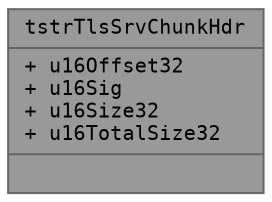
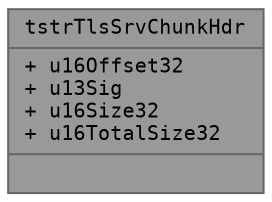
node "tstrTlsSrvChunkHdr": text "+ u16Sig" -> "+ u13Sig"
